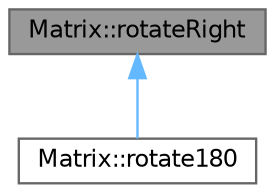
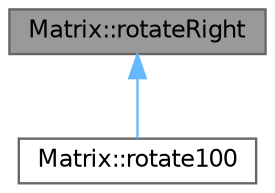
node "Matrix::rotate180": label "Matrix::rotate180" -> "Matrix::rotate100"
